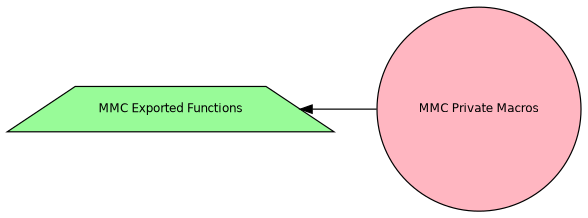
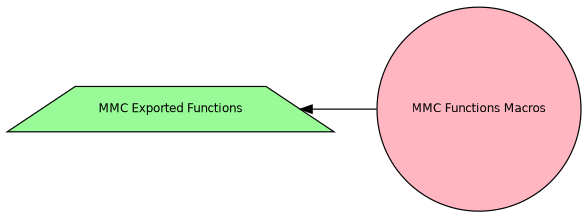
node "MMC Private Macros": label "MMC Private Macros" -> "MMC Functions Macros"
